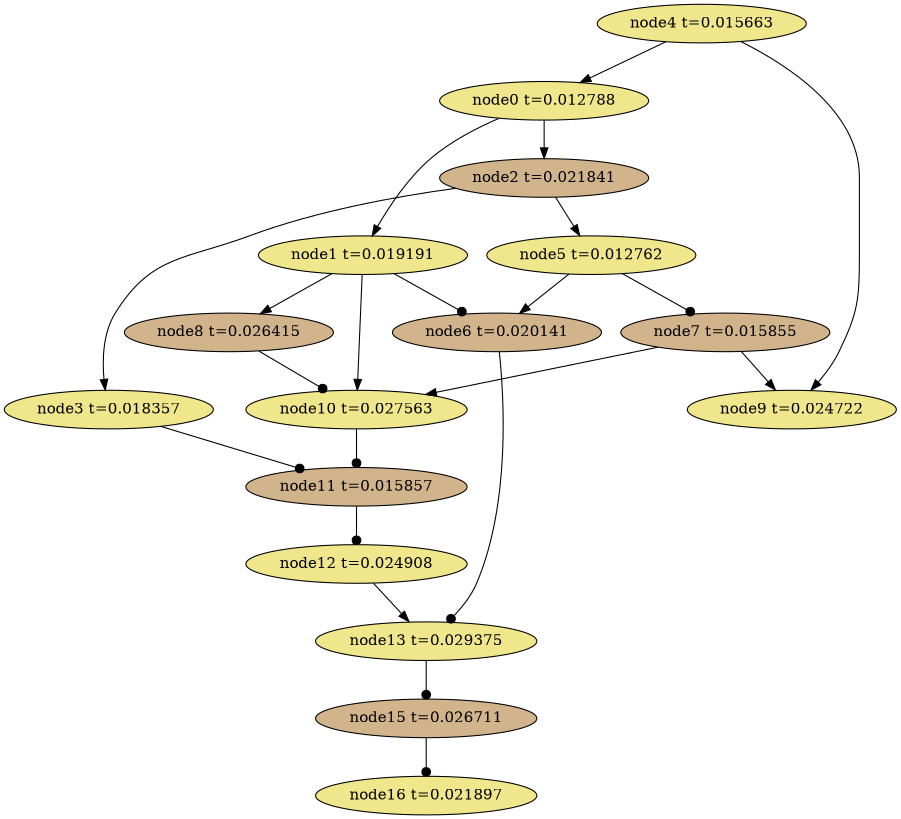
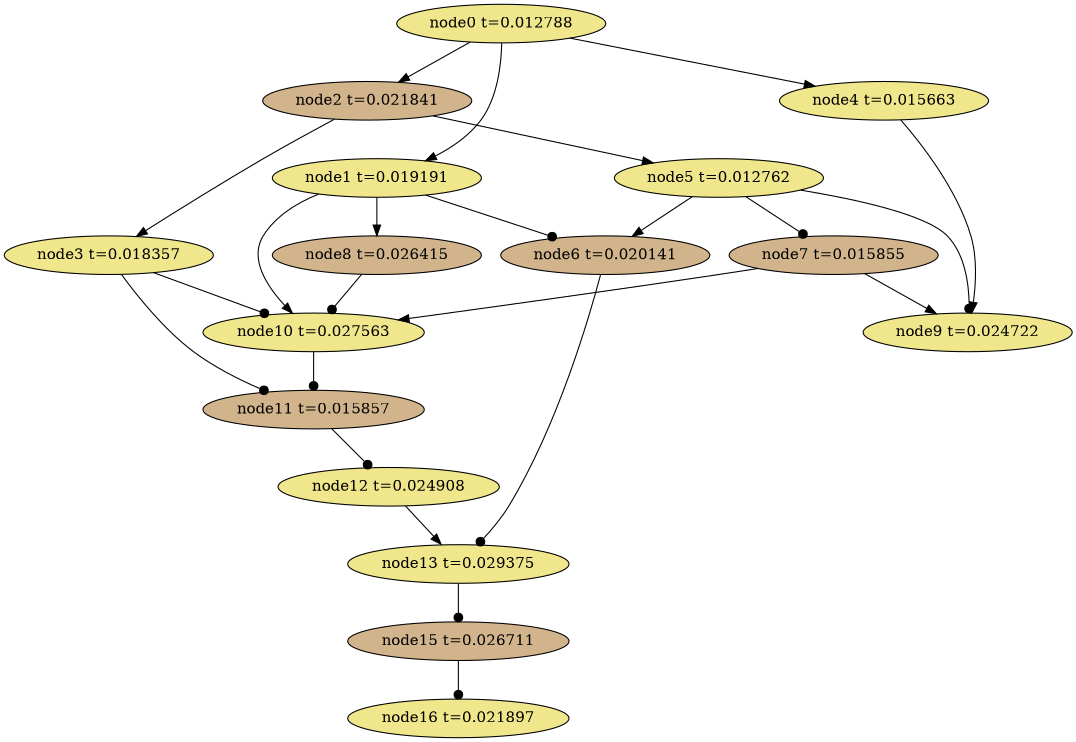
edge "node4 t=0.015663" -> "node0 t=0.012788": reversed
edge "node5 t=0.012762" -> "node9 t=0.024722": added
edge "node3 t=0.018357" -> "node10 t=0.027563": added
